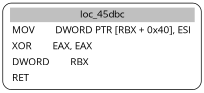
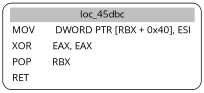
node "loc_45dbc": text "DWORD        RBX" -> "POP        RBX"
